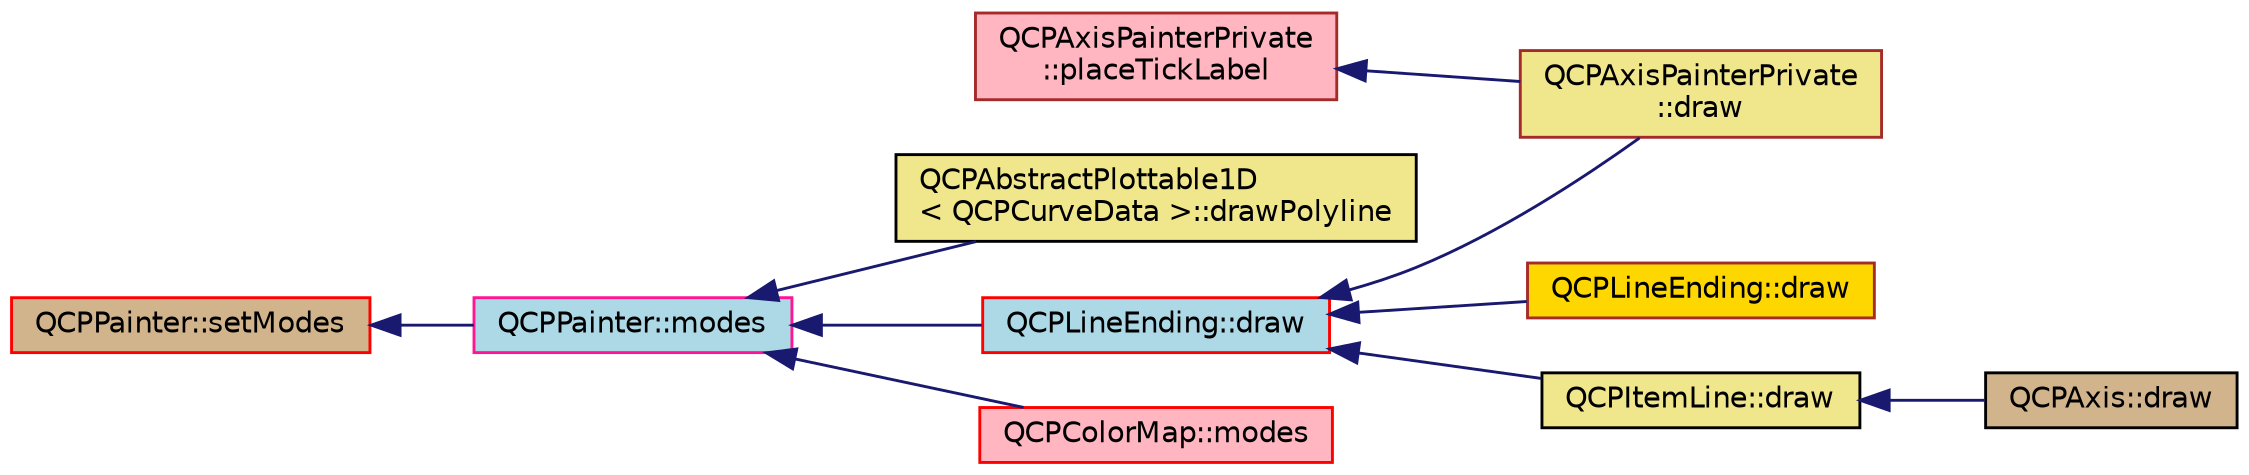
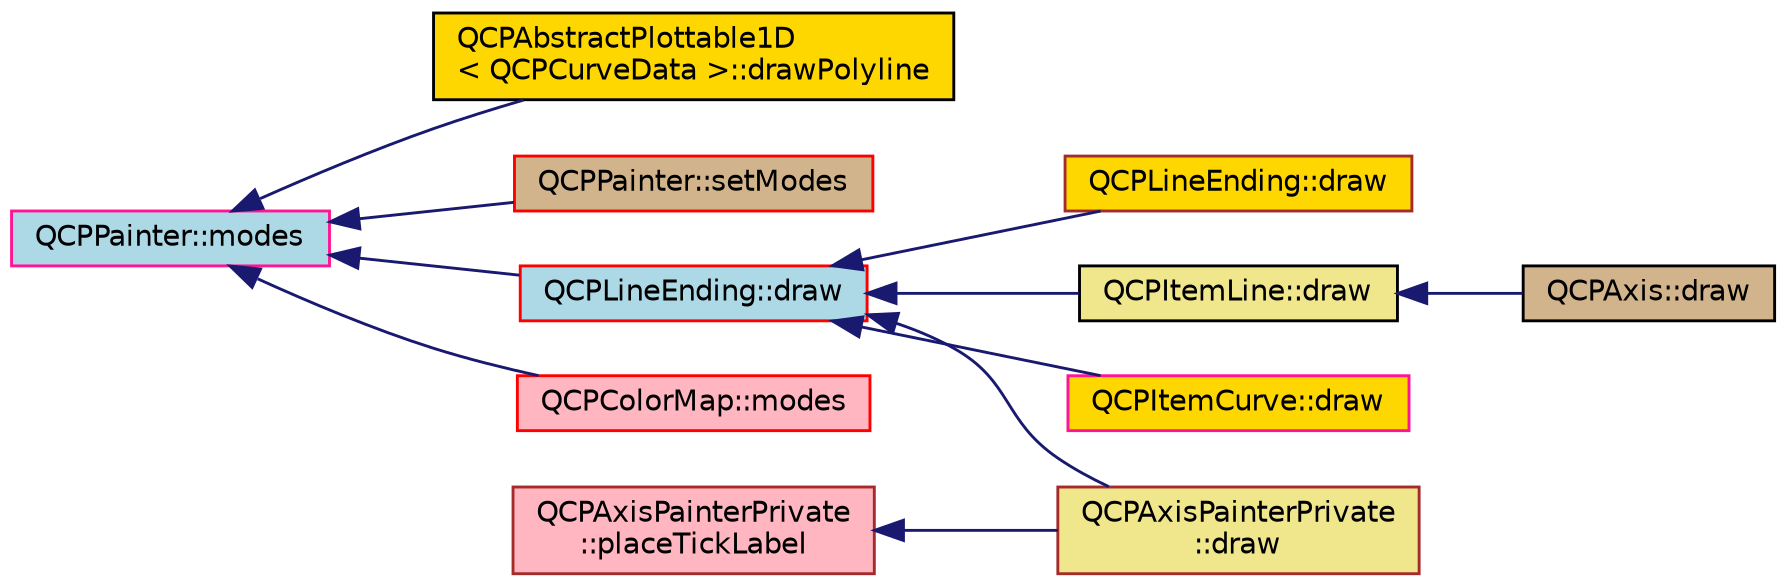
node "QCPAbstractPlottable1D < QCPCurveData >::drawPolyline": fillcolor khaki -> gold
edge "QCPPainter::modes" -> "QCPPainter::setModes": reversed
node "QCPItemCurve::draw": added
